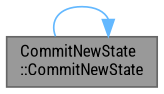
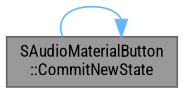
node "CommitNewState ::CommitNewState": label "CommitNewState ::CommitNewState" -> "SAudioMaterialButton ::CommitNewState"
